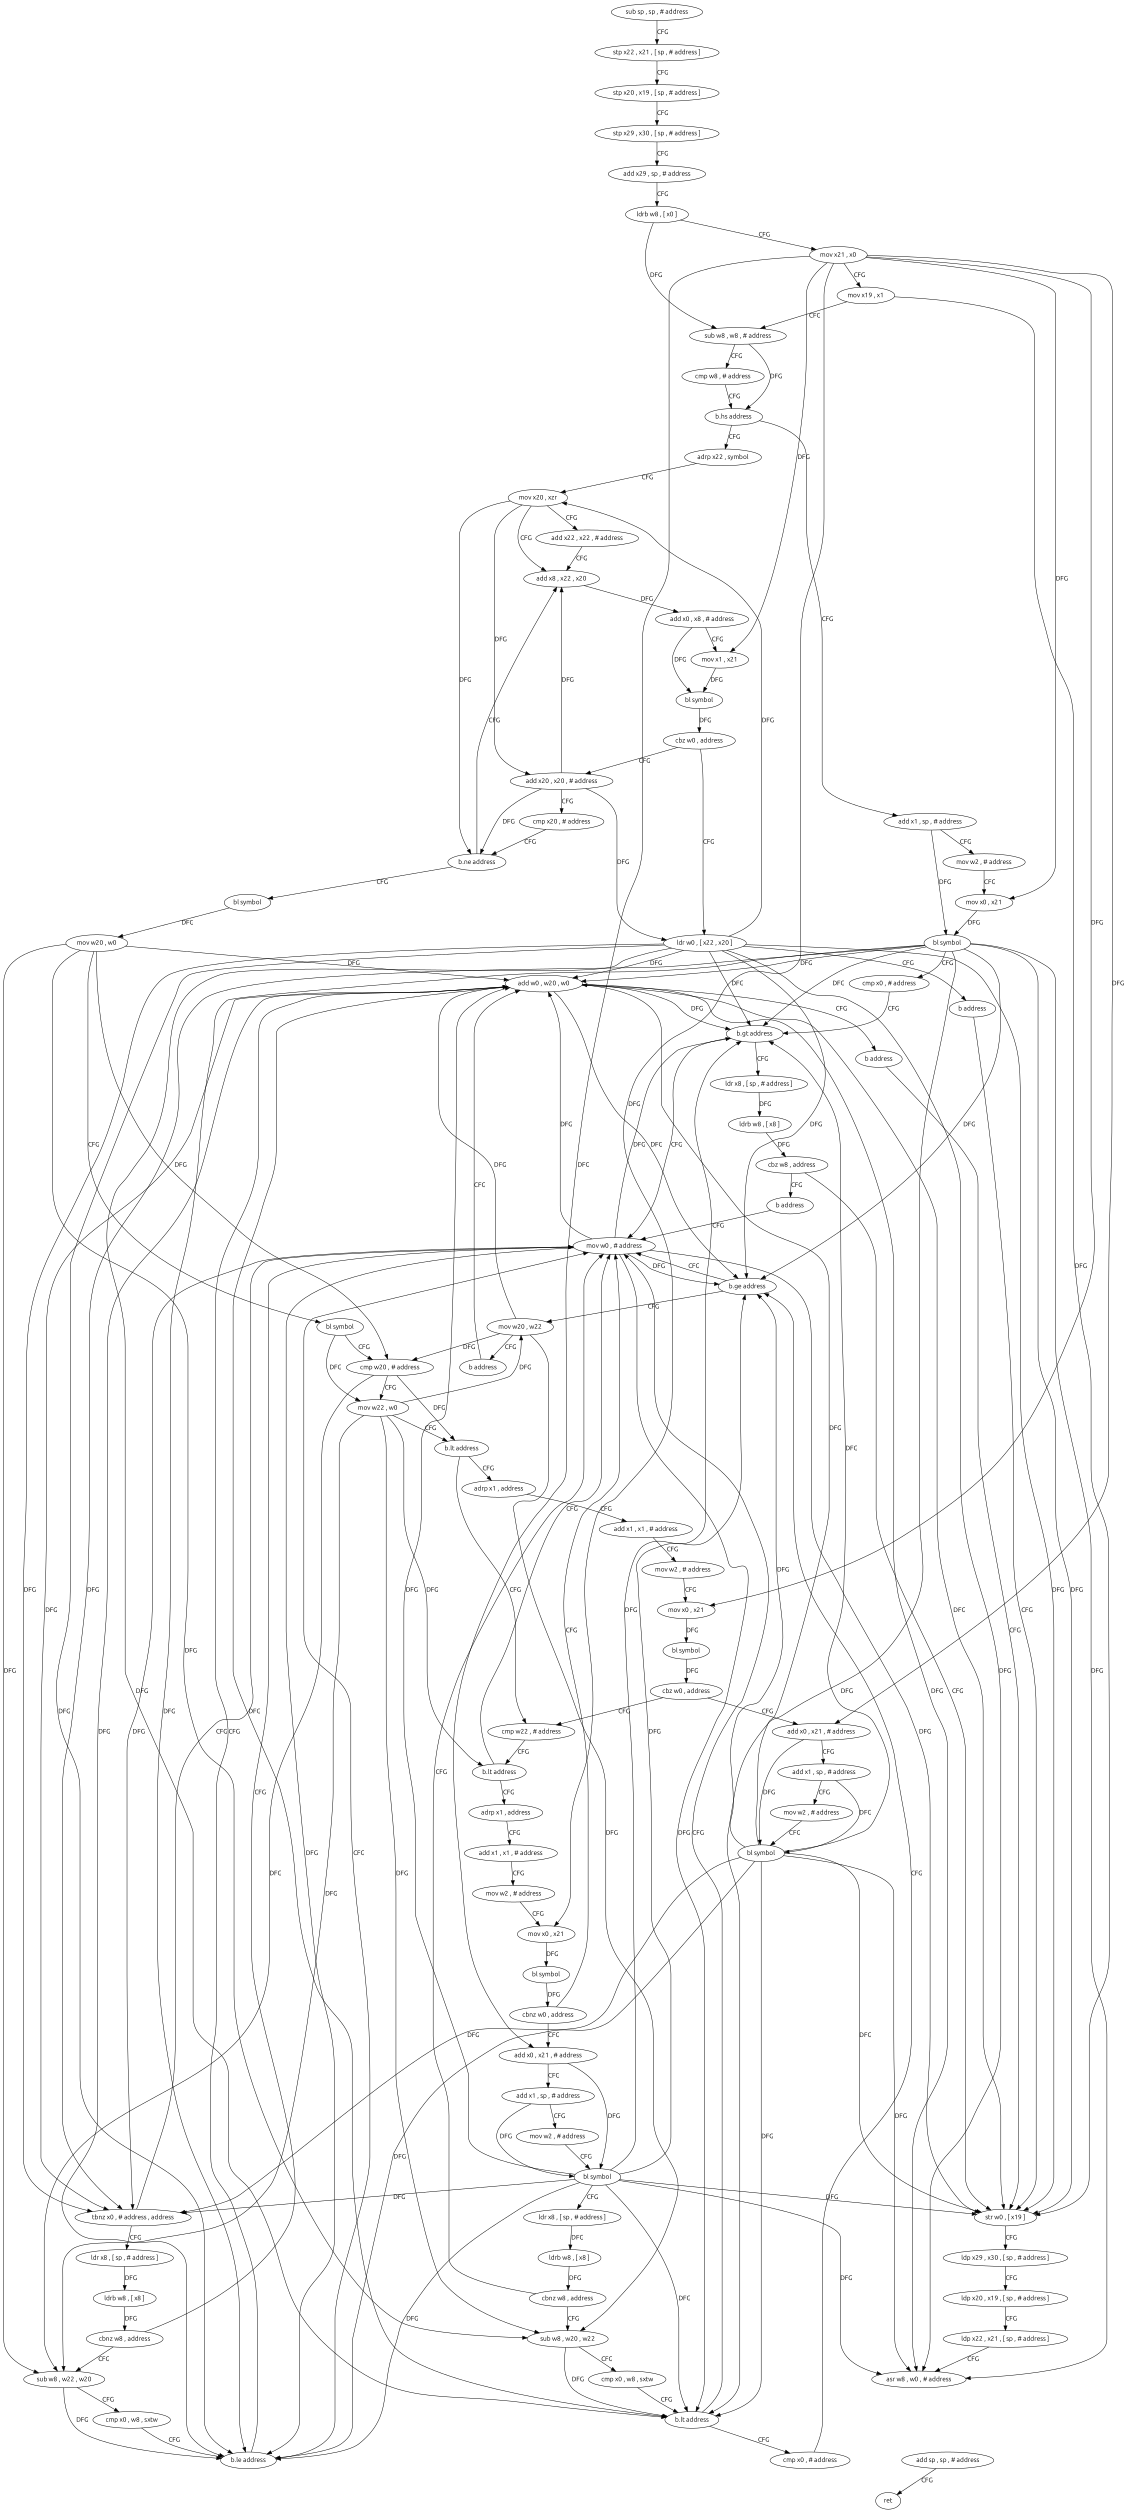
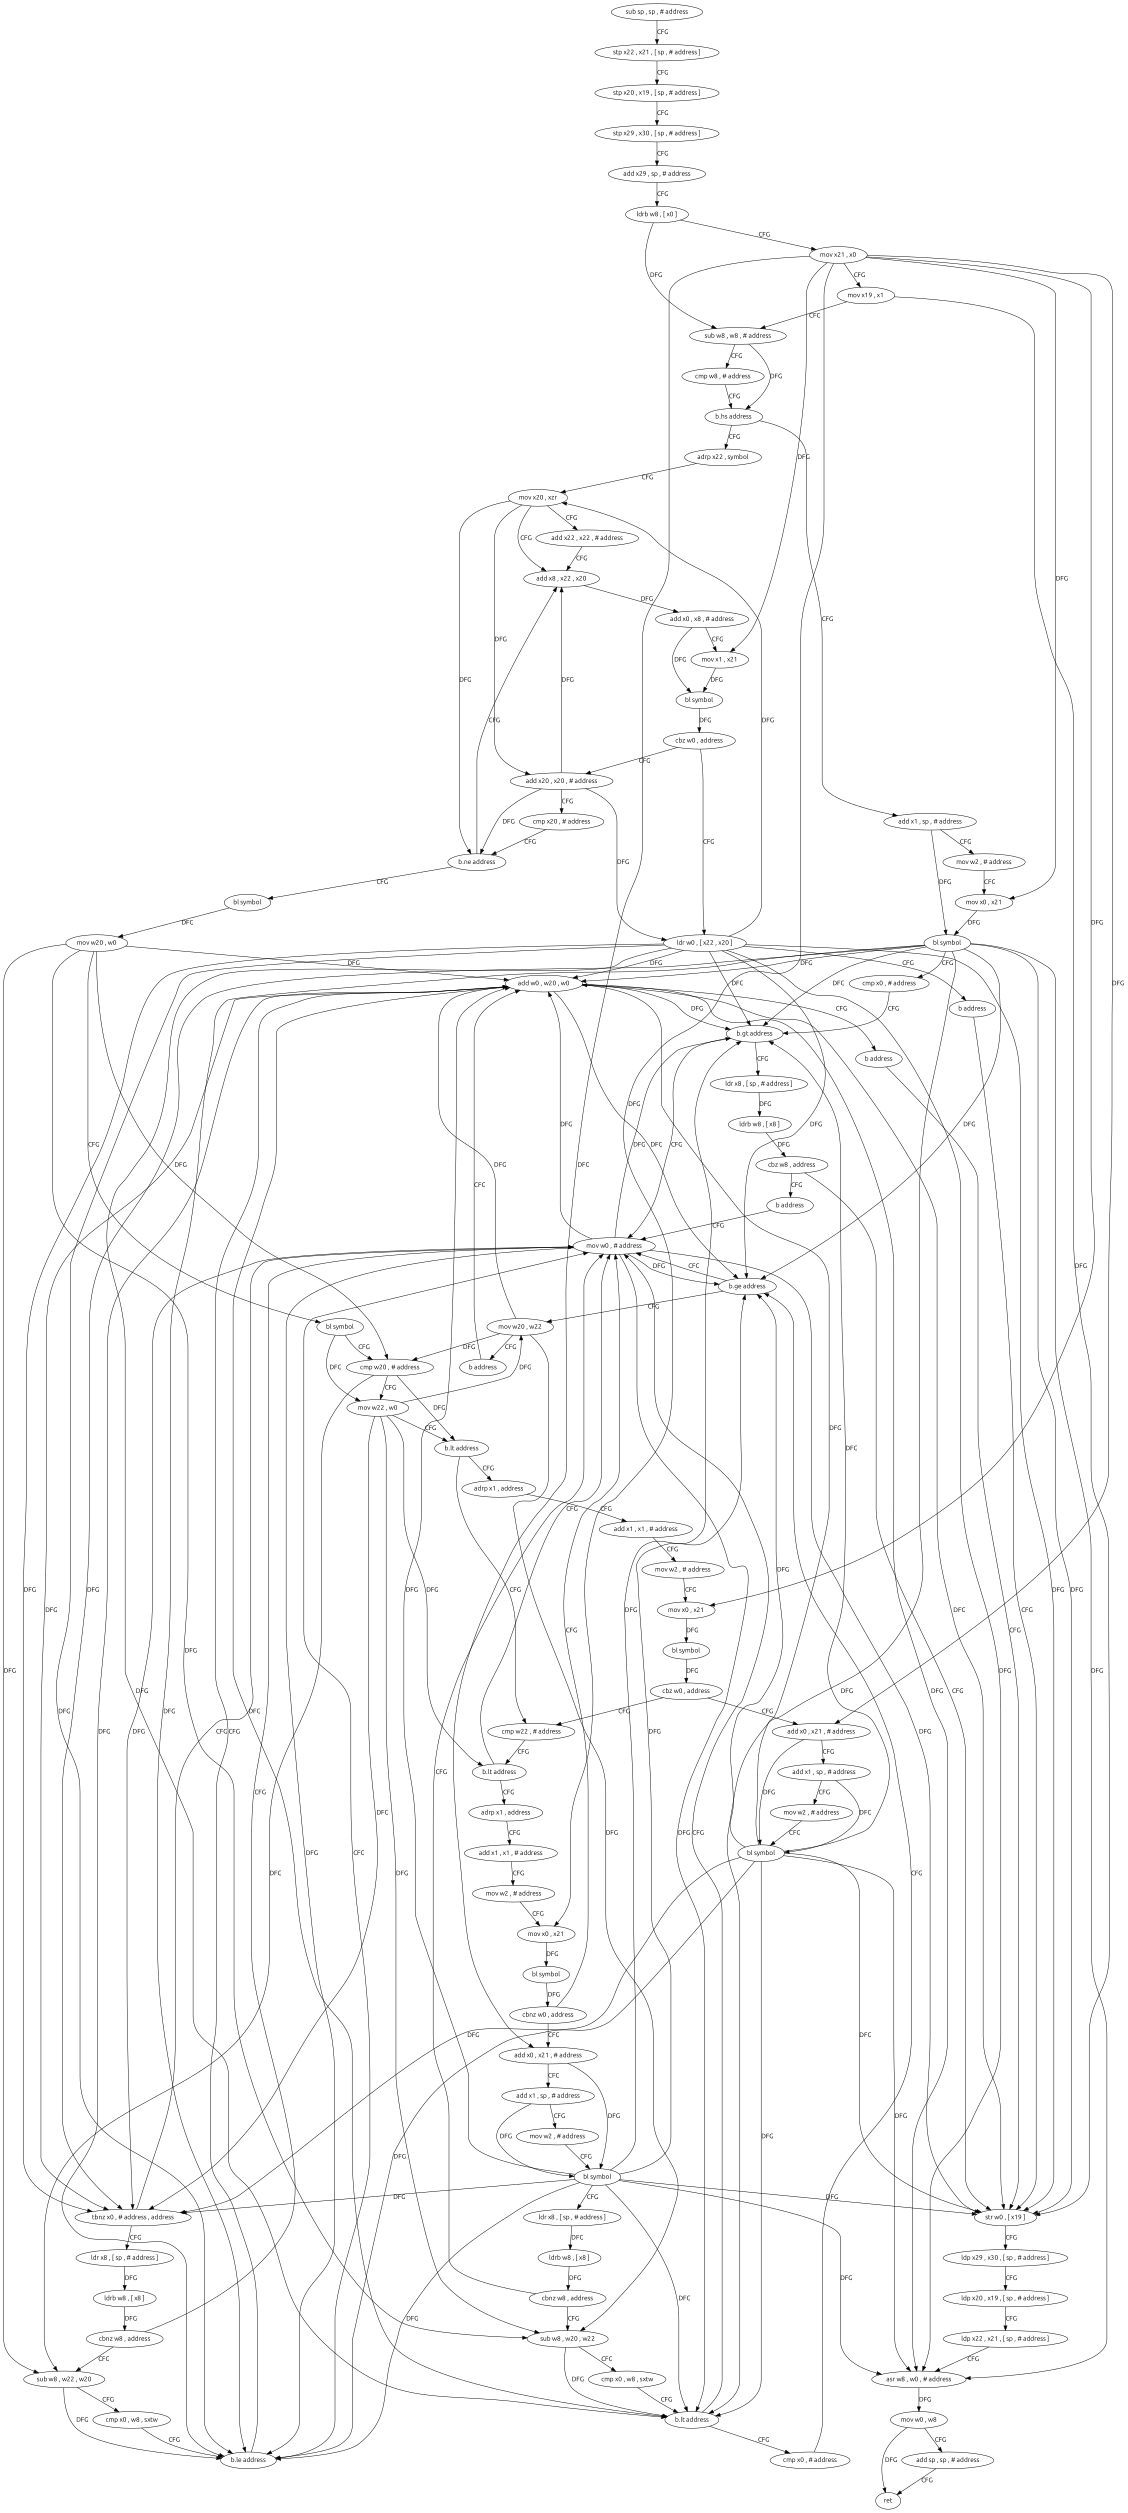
edge "mov w22 , w0" -> "sub w8 , w22 , w20": now "mov w22 , w0" -> "tbnz x0 , # address , address"
node "mov w0 , w8": added
